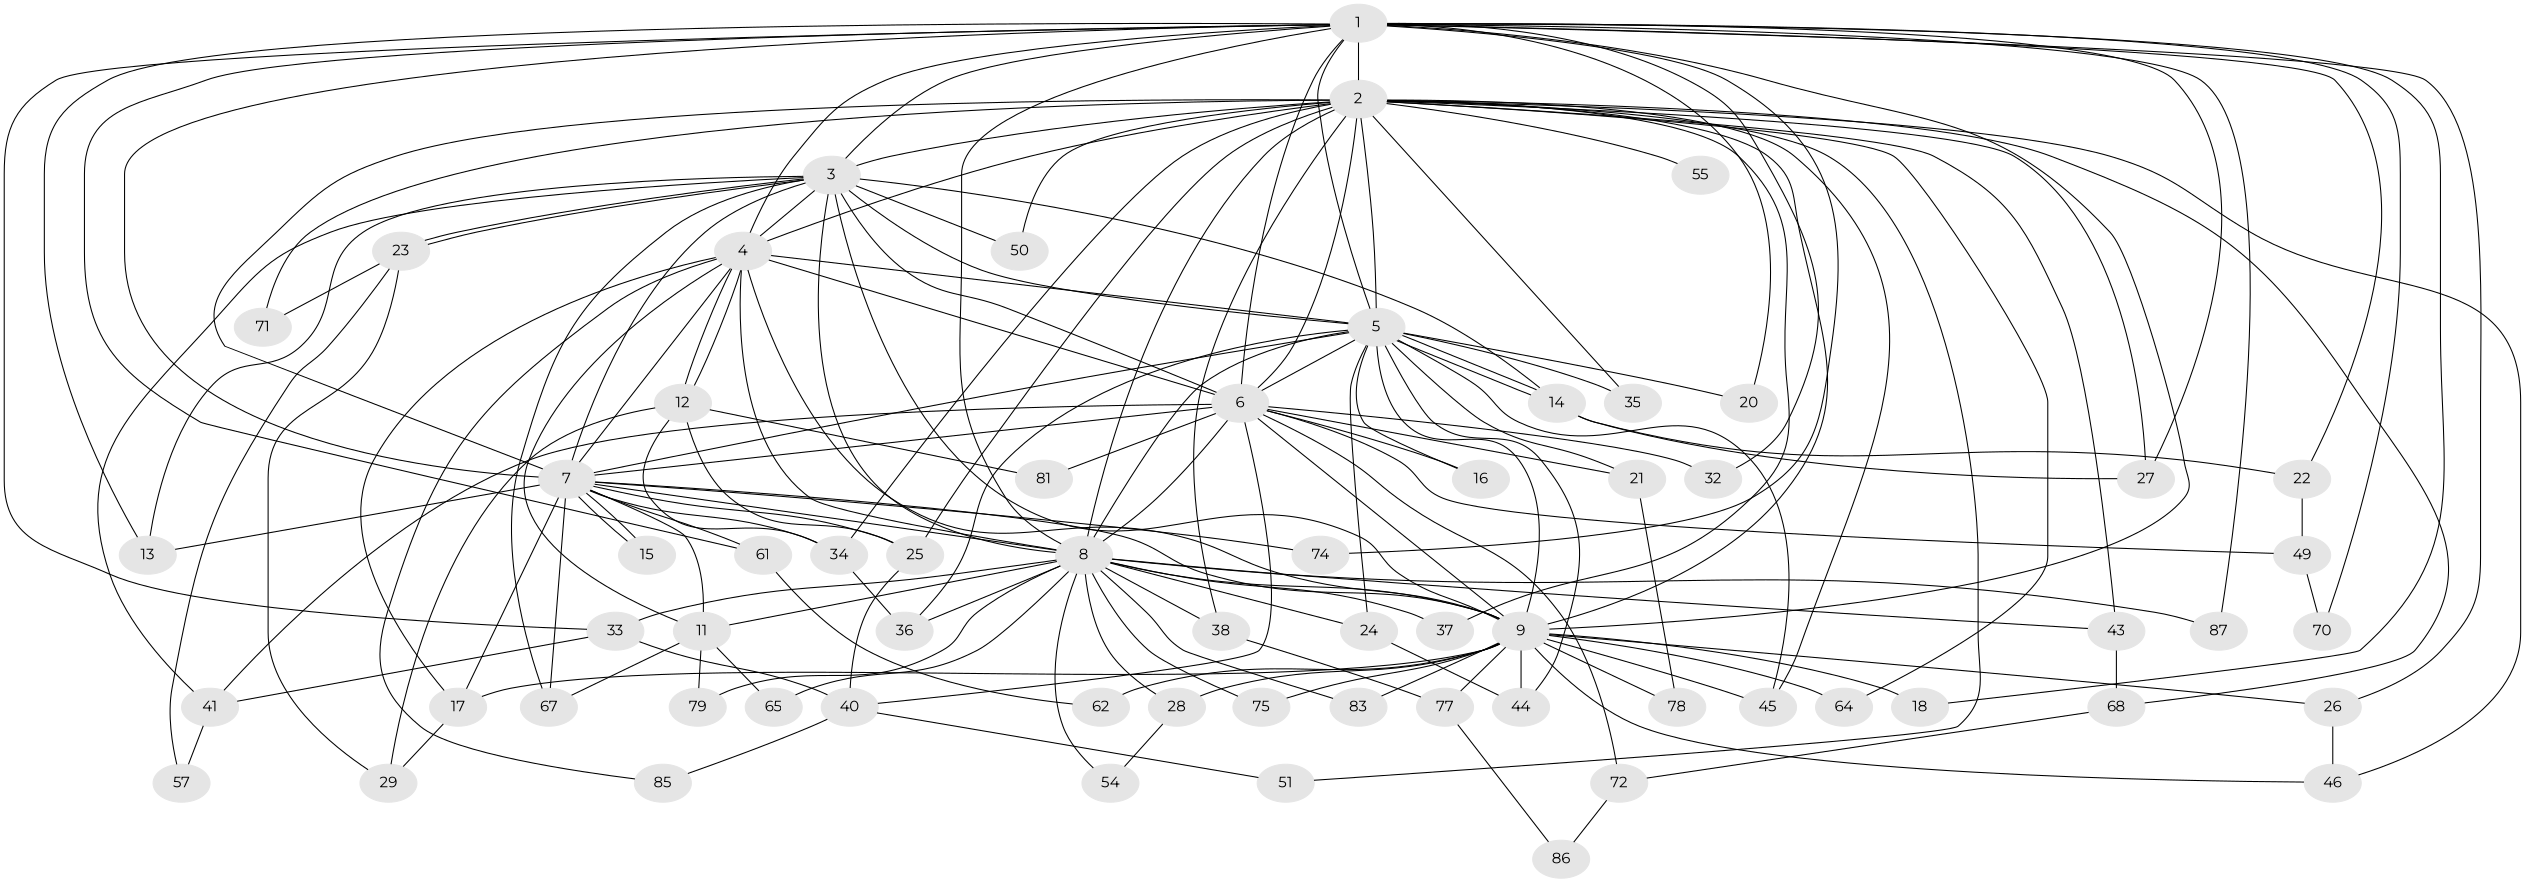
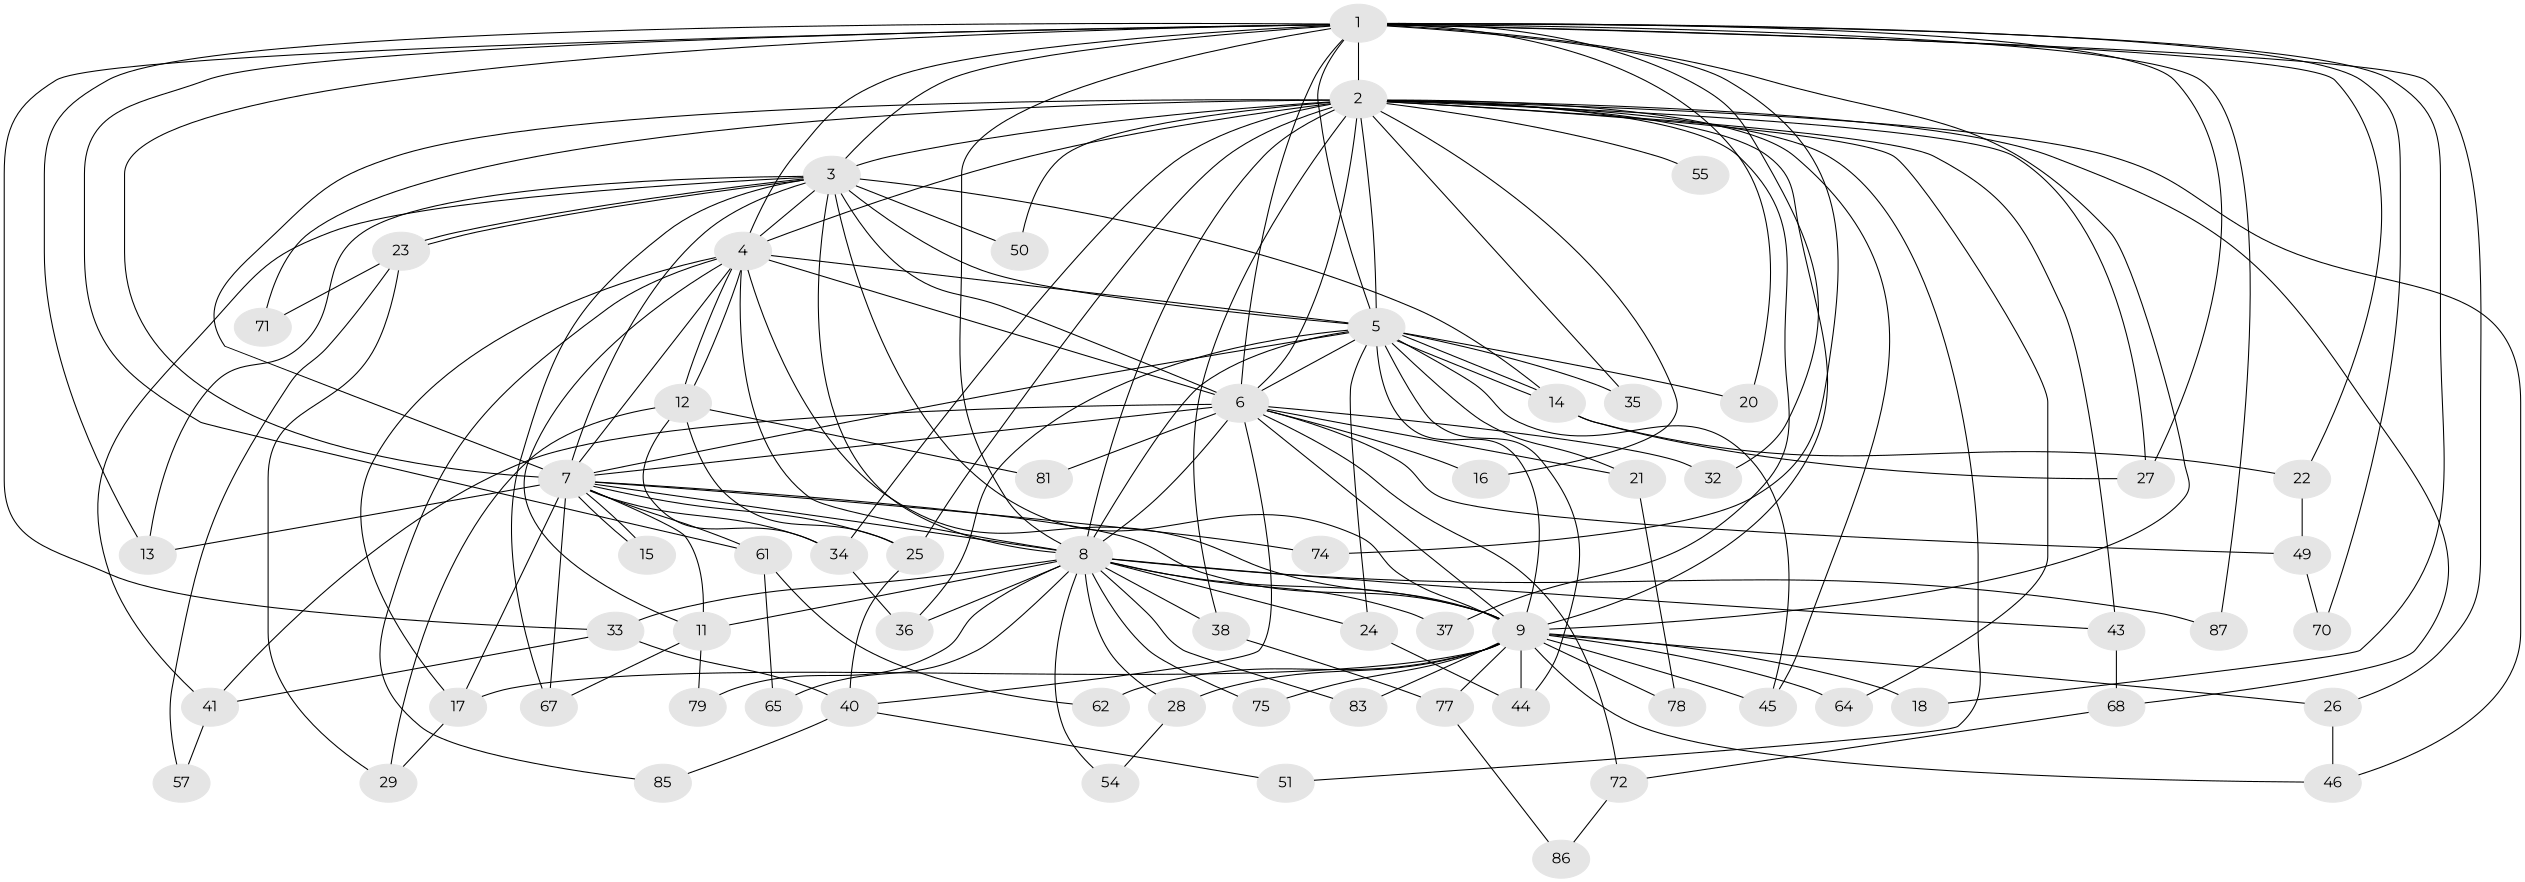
edge "5" -- "16": now "2" -- "16"
edge "11" -- "65": now "61" -- "65"
